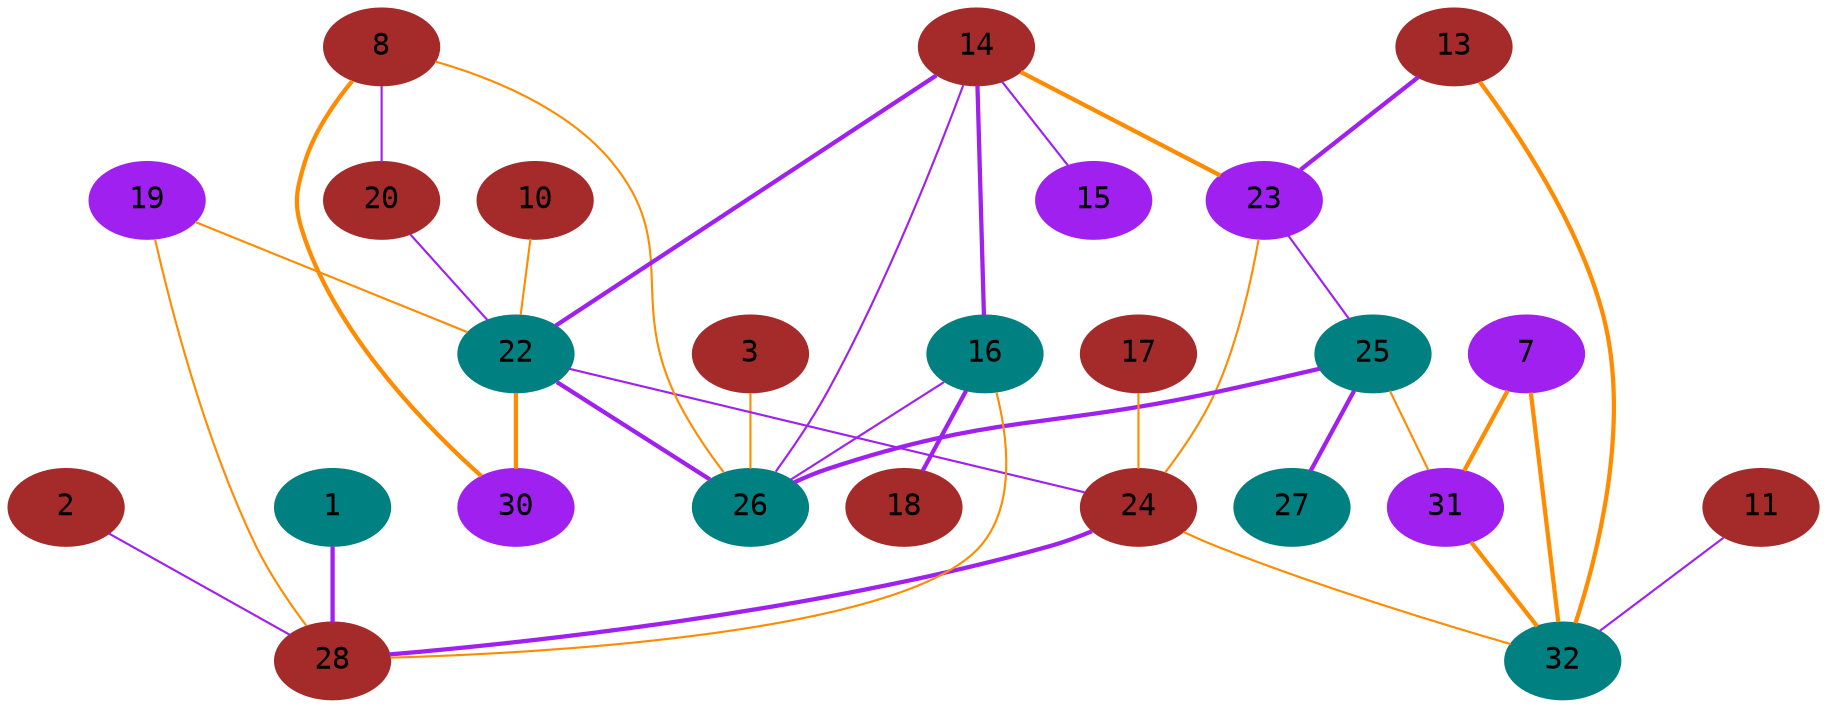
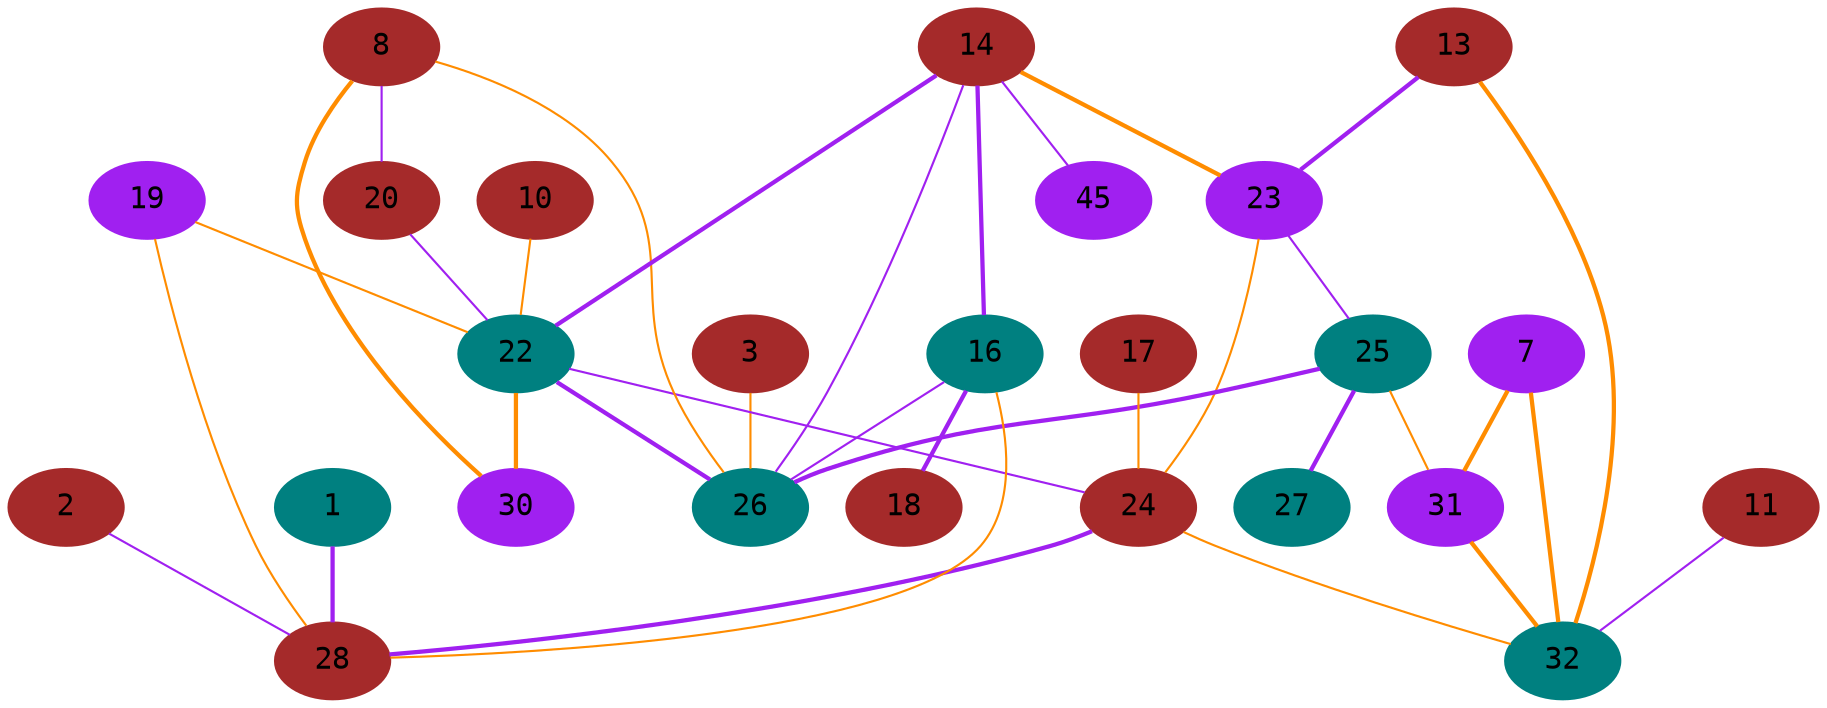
node "15": label "15" -> "45"
